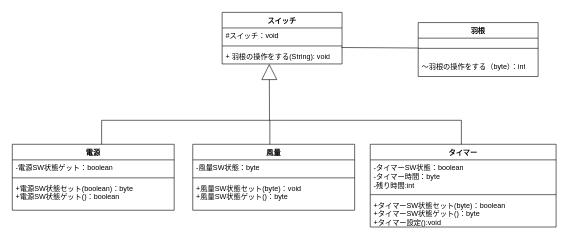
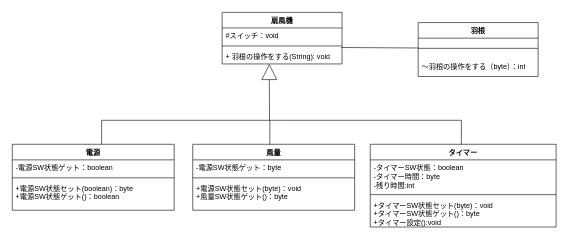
node "スイッチ": label "スイッチ" -> "扇風機"
node "-風量SW状態：byte": label "-風量SW状態：byte" -> "-電源SW状態ゲット：byte"
node "+風量SW状態セット(byte)：void+風量SW状態ゲット()：byte": label "+風量SW状態セット(byte)：void+風量SW状態ゲット()：byte" -> "+電源SW状態セット(byte)：void+風量SW状態ゲット()：byte"
node "+タイマーSW状態セット(byte)：boolean+タイマーSW状態ゲット()：byte +タイマー設定():void": label "+タイマーSW状態セット(byte)：boolean+タイマーSW状態ゲット()：byte +タイマー設定():void" -> "+タイマーSW状態セット(byte)：void+タイマーSW状態ゲット()：byte +タイマー設定():void"
